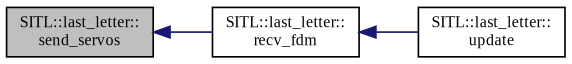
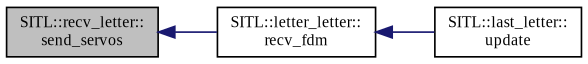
node "SITL::last_letter:: send_servos": label "SITL::last_letter:: send_servos" -> "SITL::recv_letter:: send_servos"
node "SITL::last_letter:: recv_fdm": label "SITL::last_letter:: recv_fdm" -> "SITL::letter_letter:: recv_fdm"
